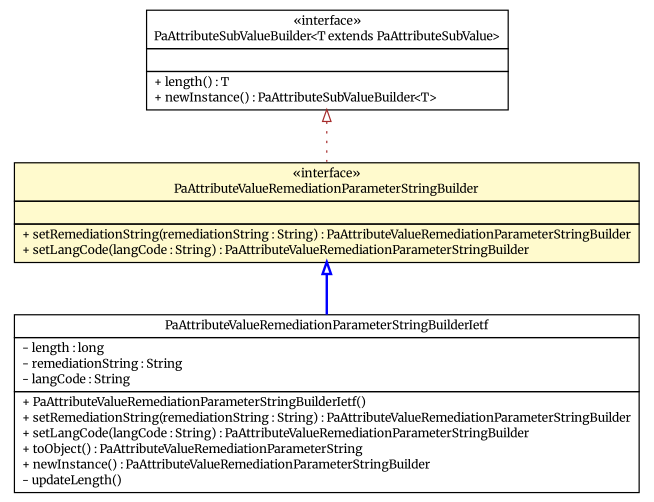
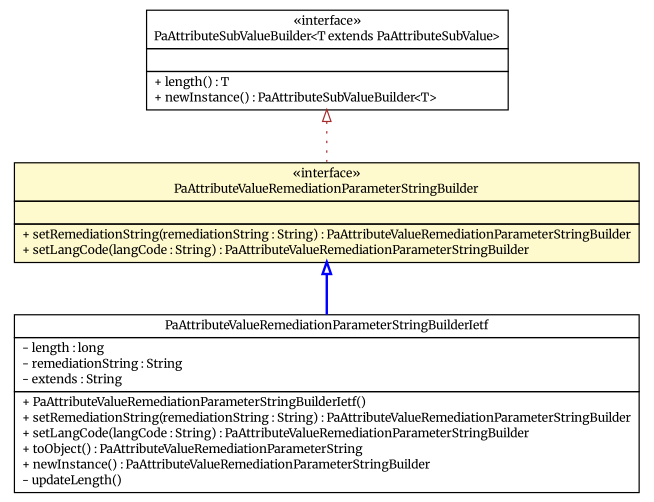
node "PaAttributeValueRemediationParameterStringBuilderIetf": text "- langCode : String" -> "- extends : String"
